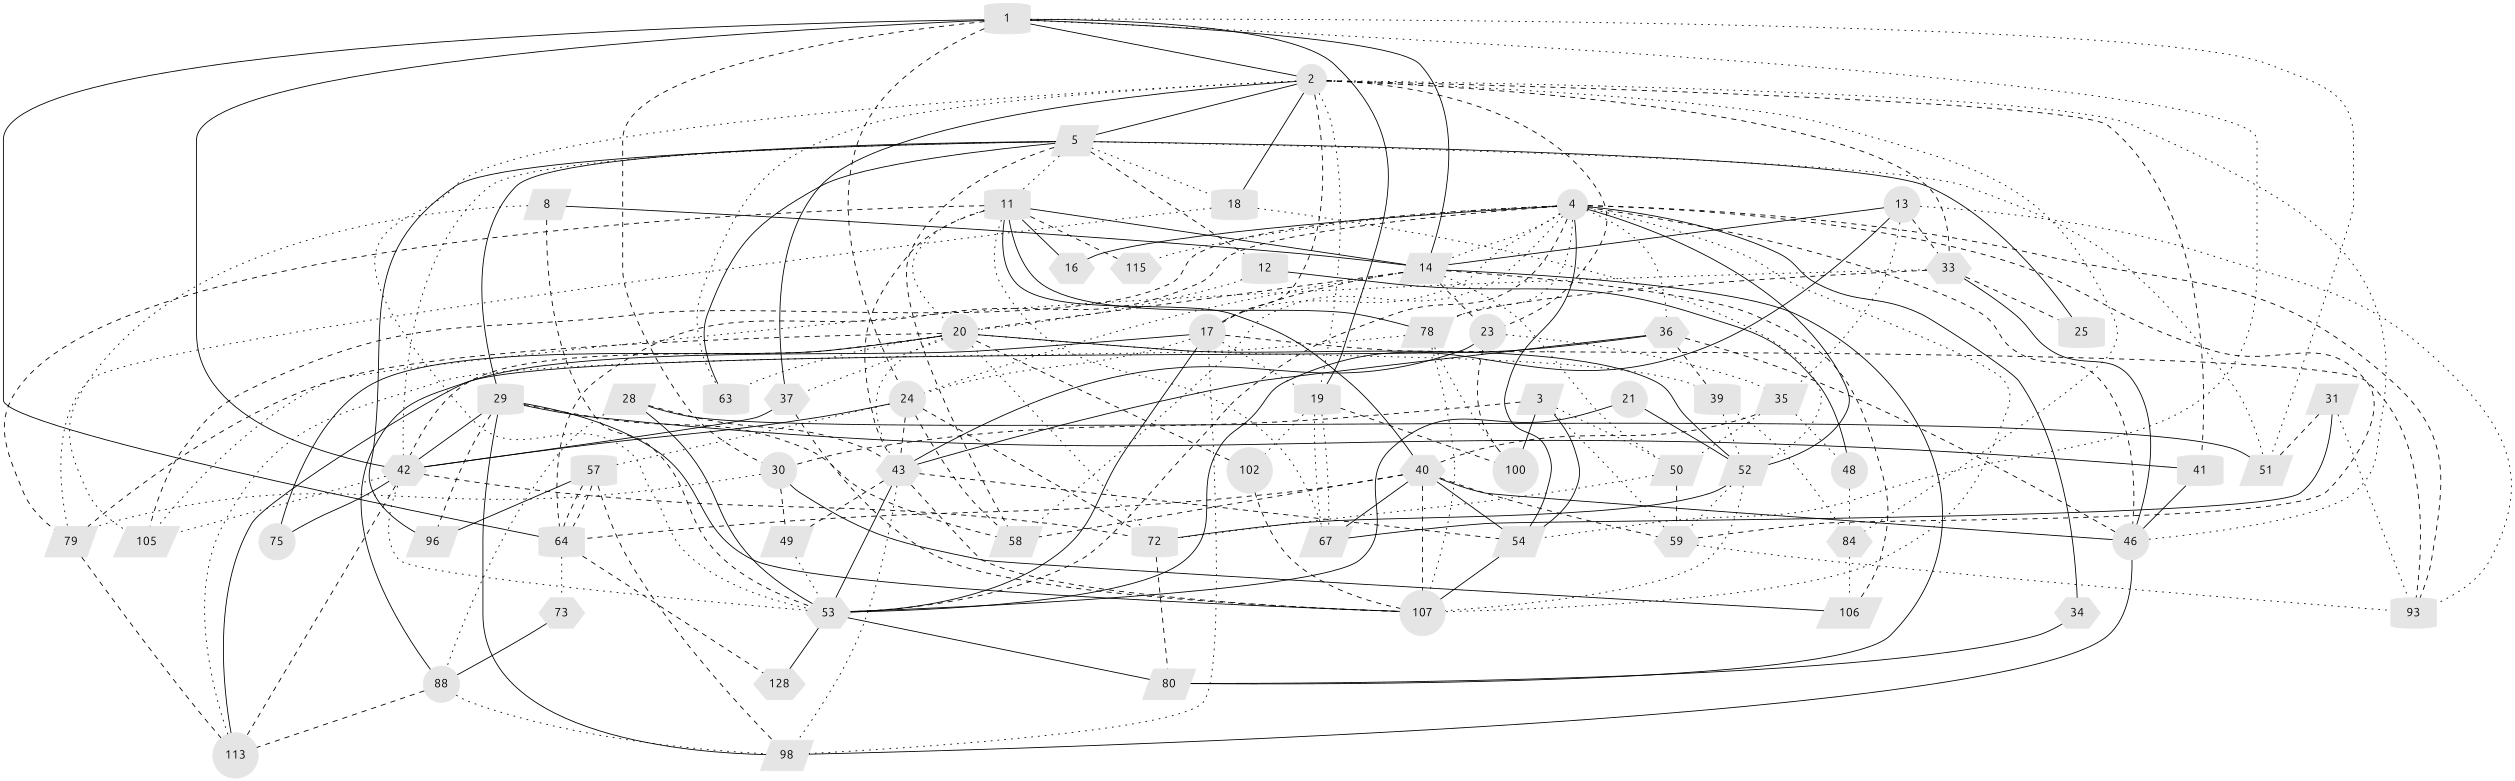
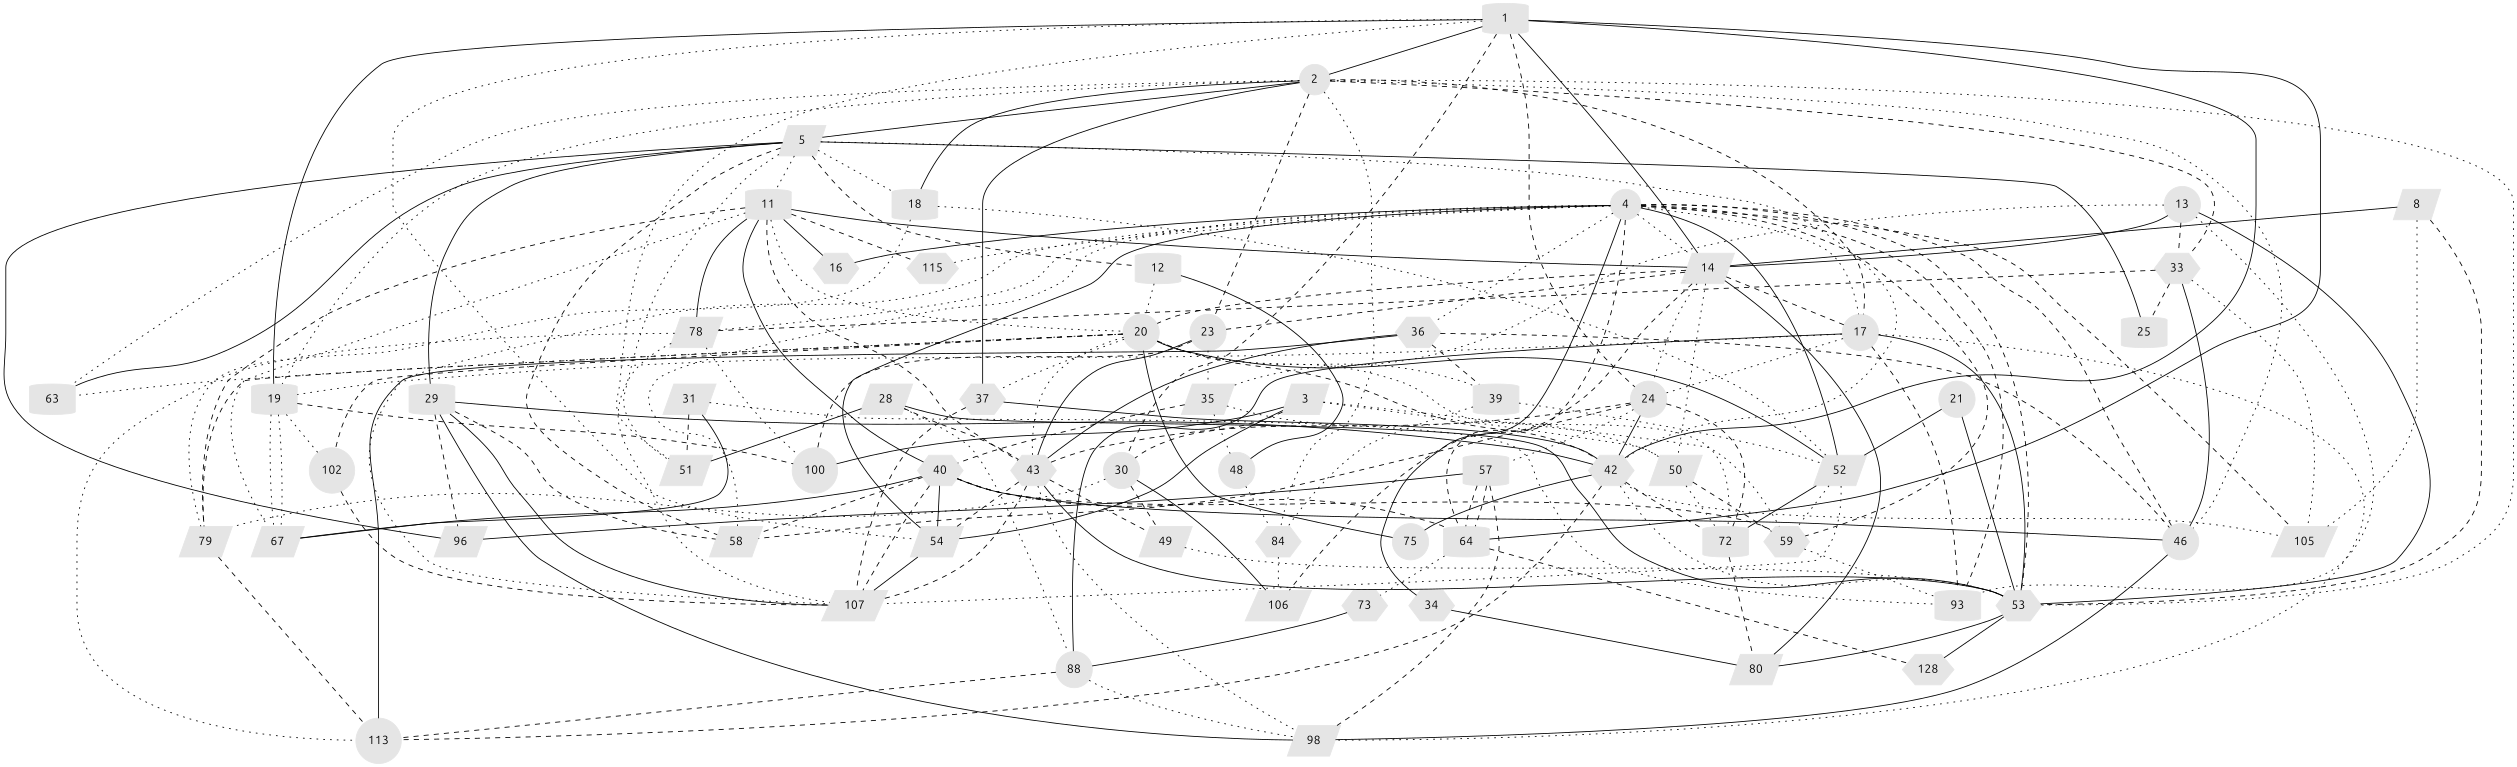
node "41": removed
node "107": shape circle -> parallelogram
